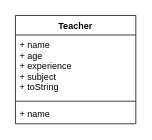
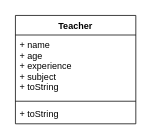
node "+ name": label "+ name" -> "+ toString"
